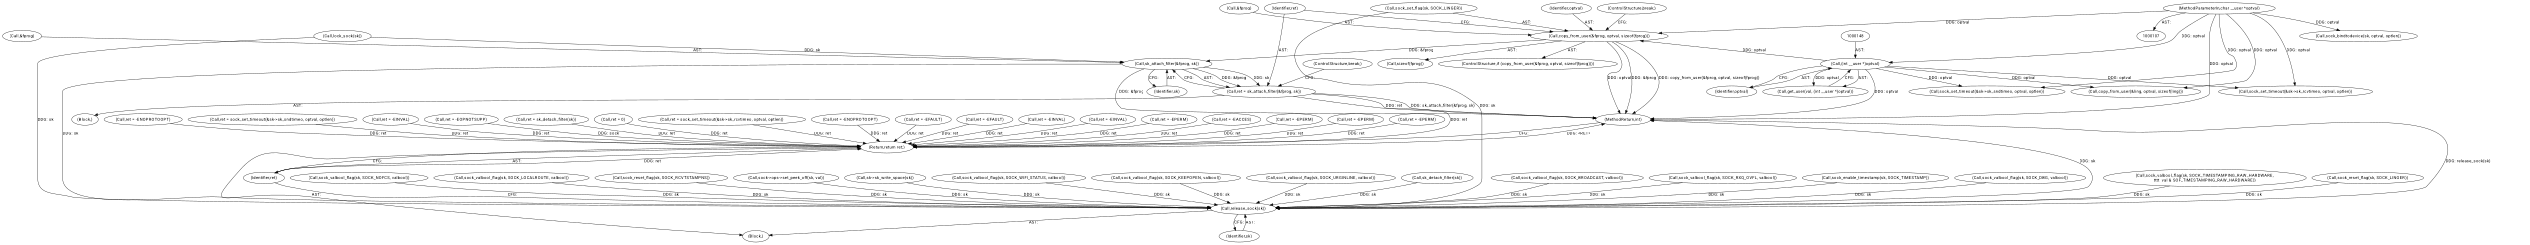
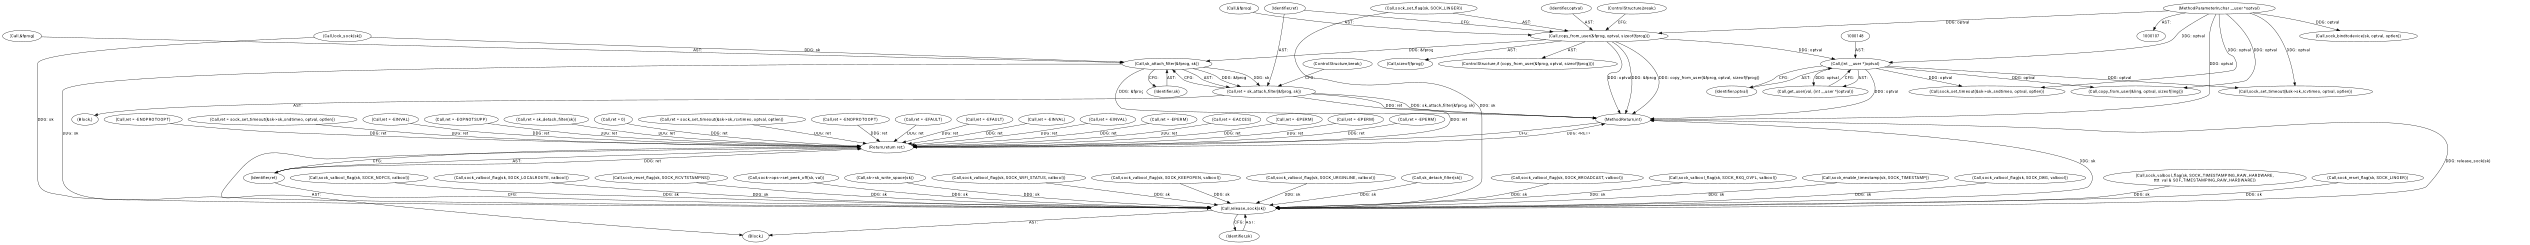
edge "(Call,(int __user *)optval)" -> "(Call,copy_from_user(&fprog, optval, sizeof(fprog)))": reversed
edge "(Call,ret = -EOPNOTSUPP)" -> "(Return,return ret;)": label "DDG: sock" -> "DDG: ret"
